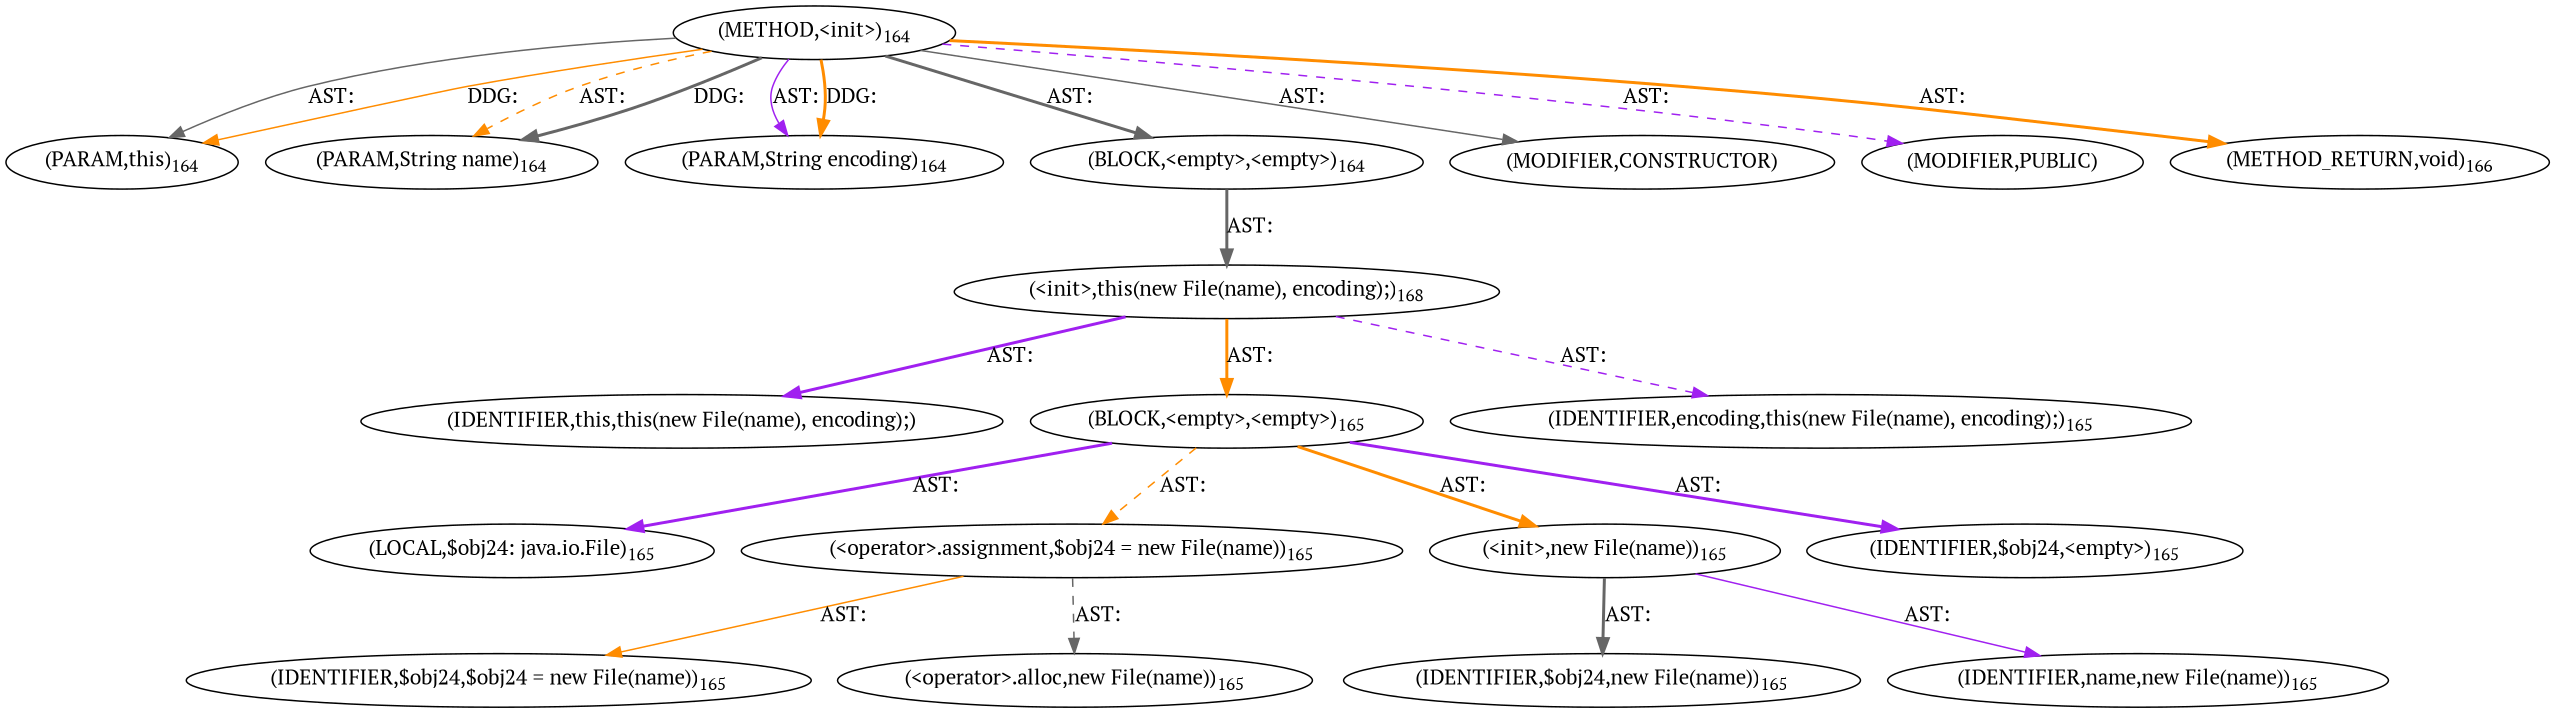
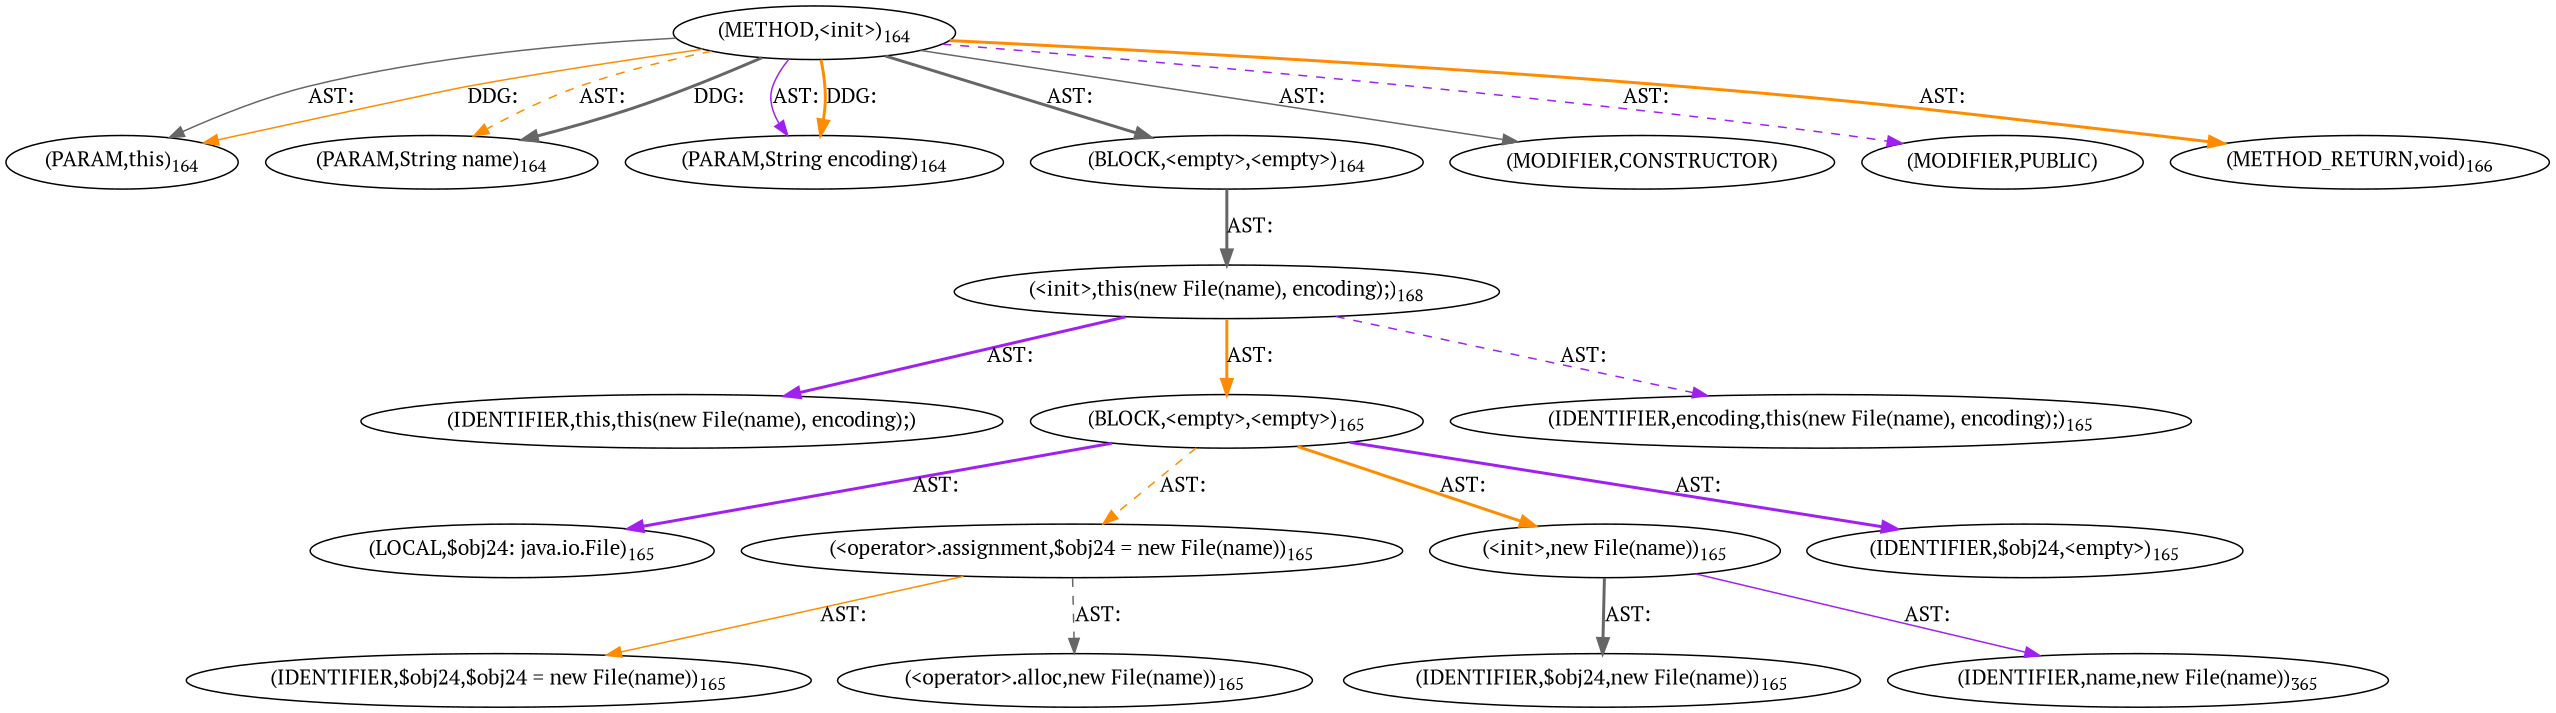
node "(IDENTIFIER,name,new File(name))": text "165" -> "365"
